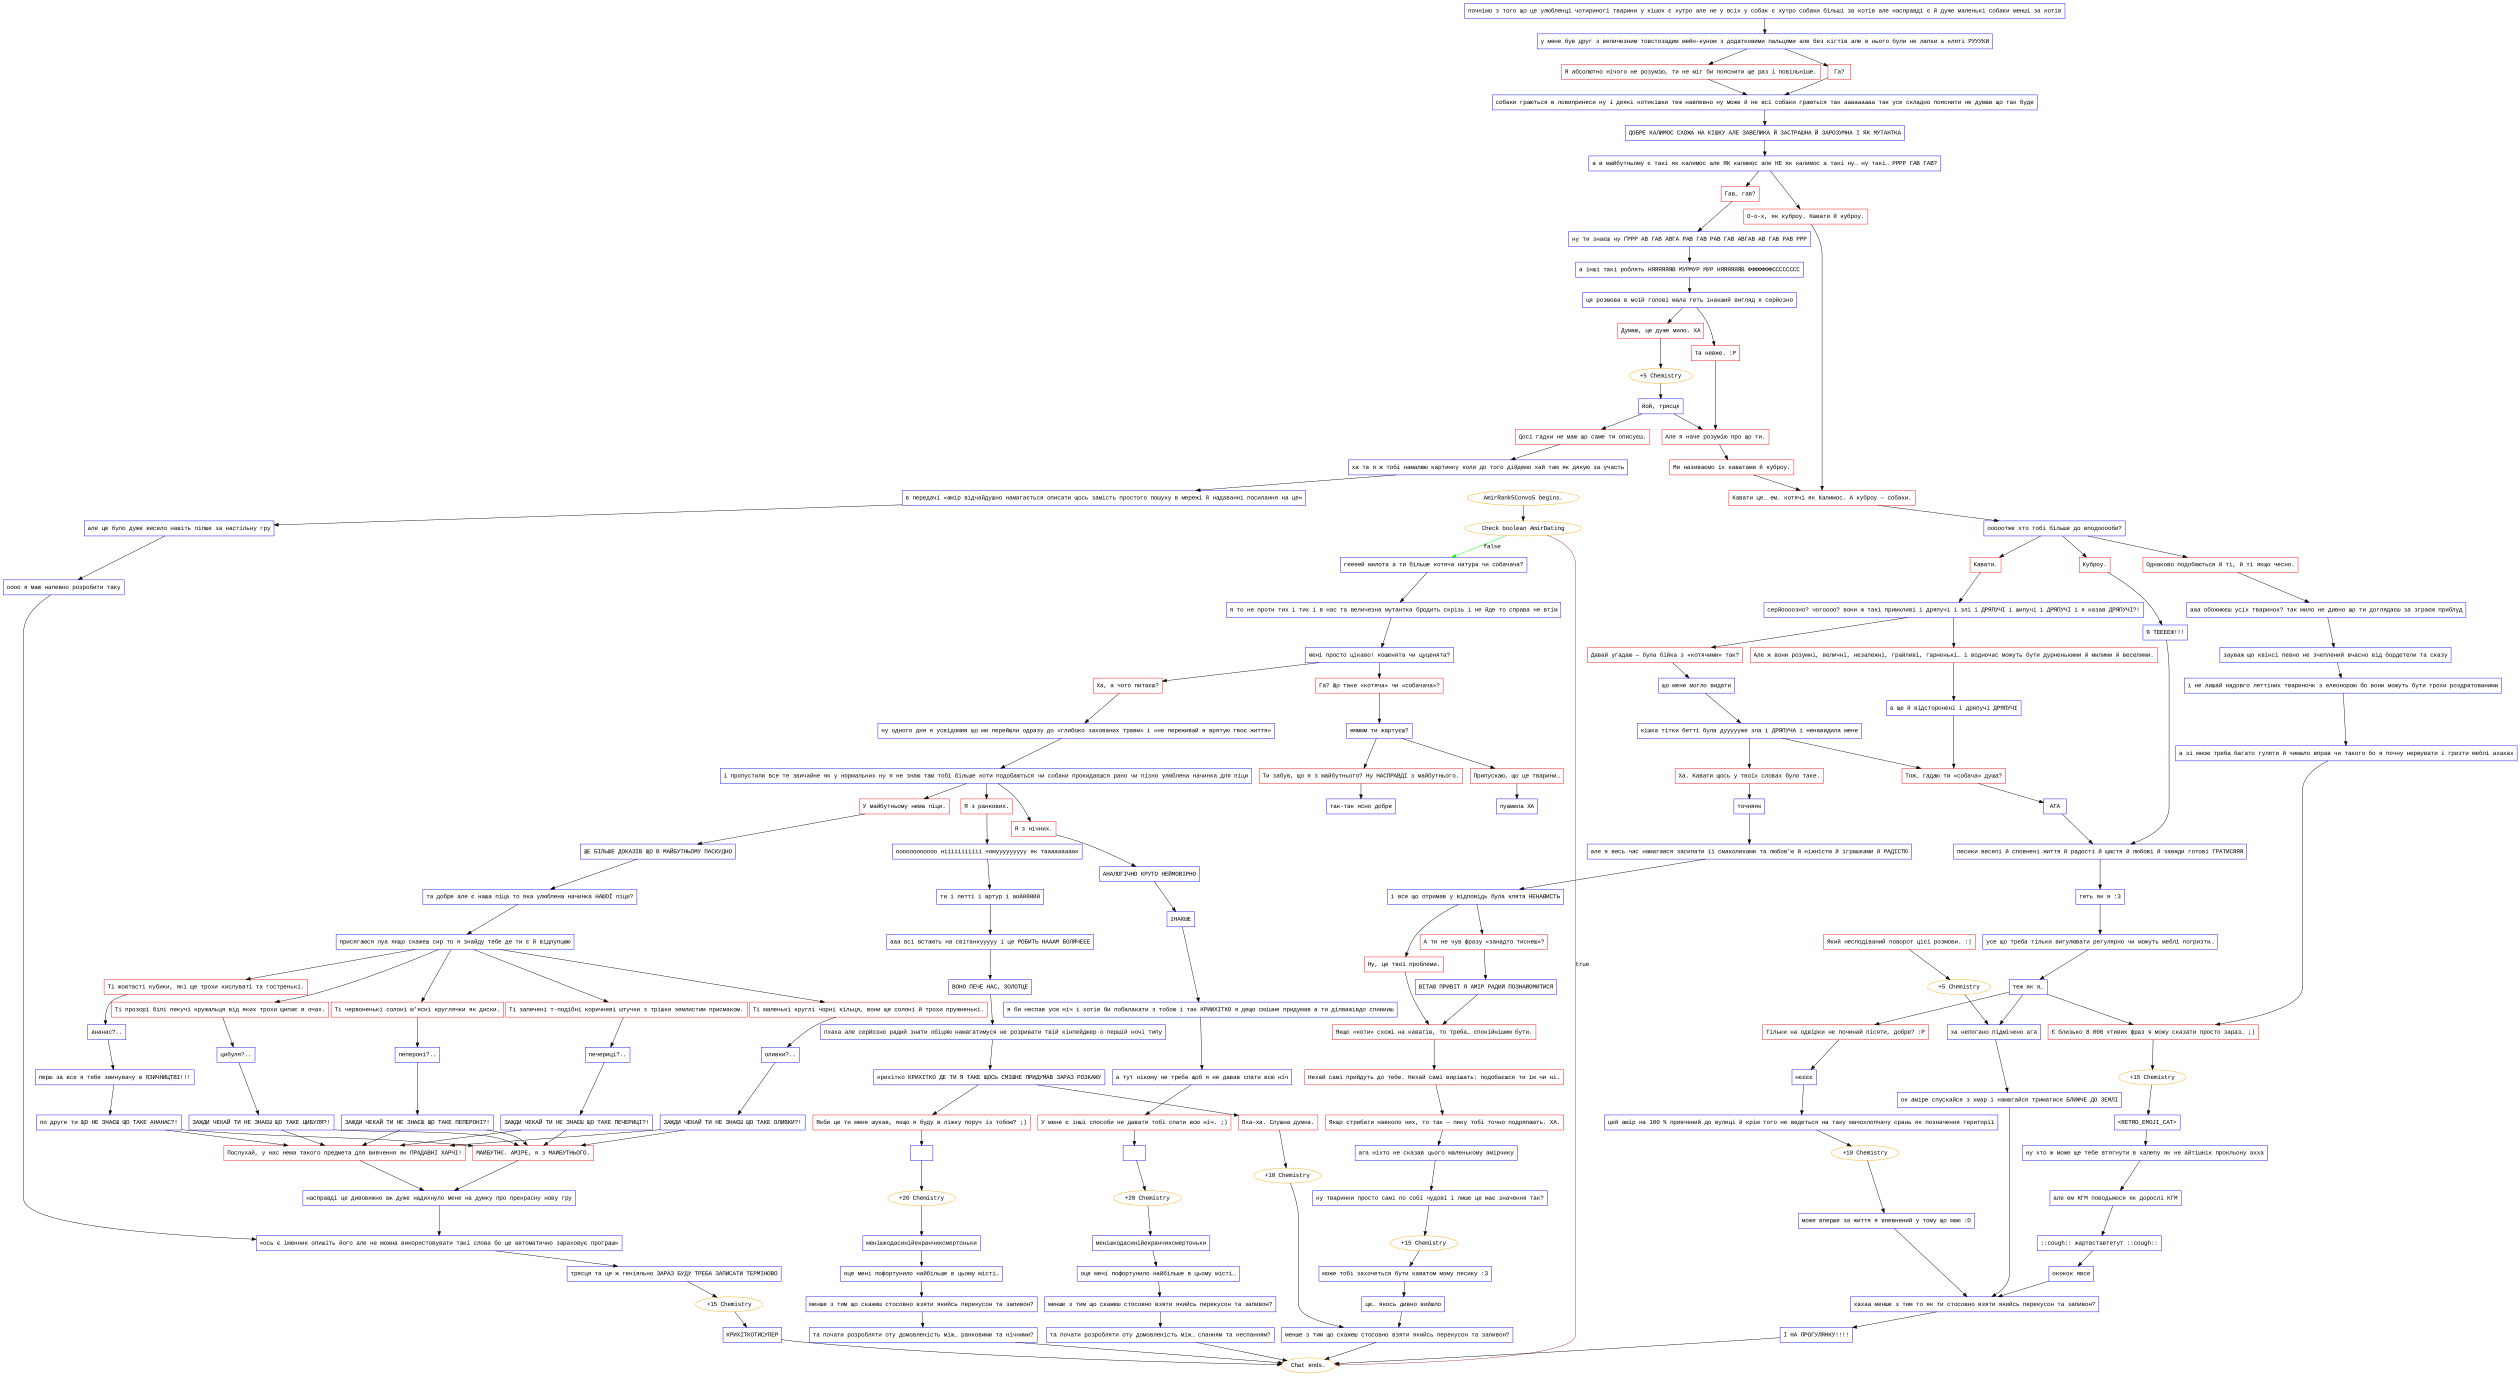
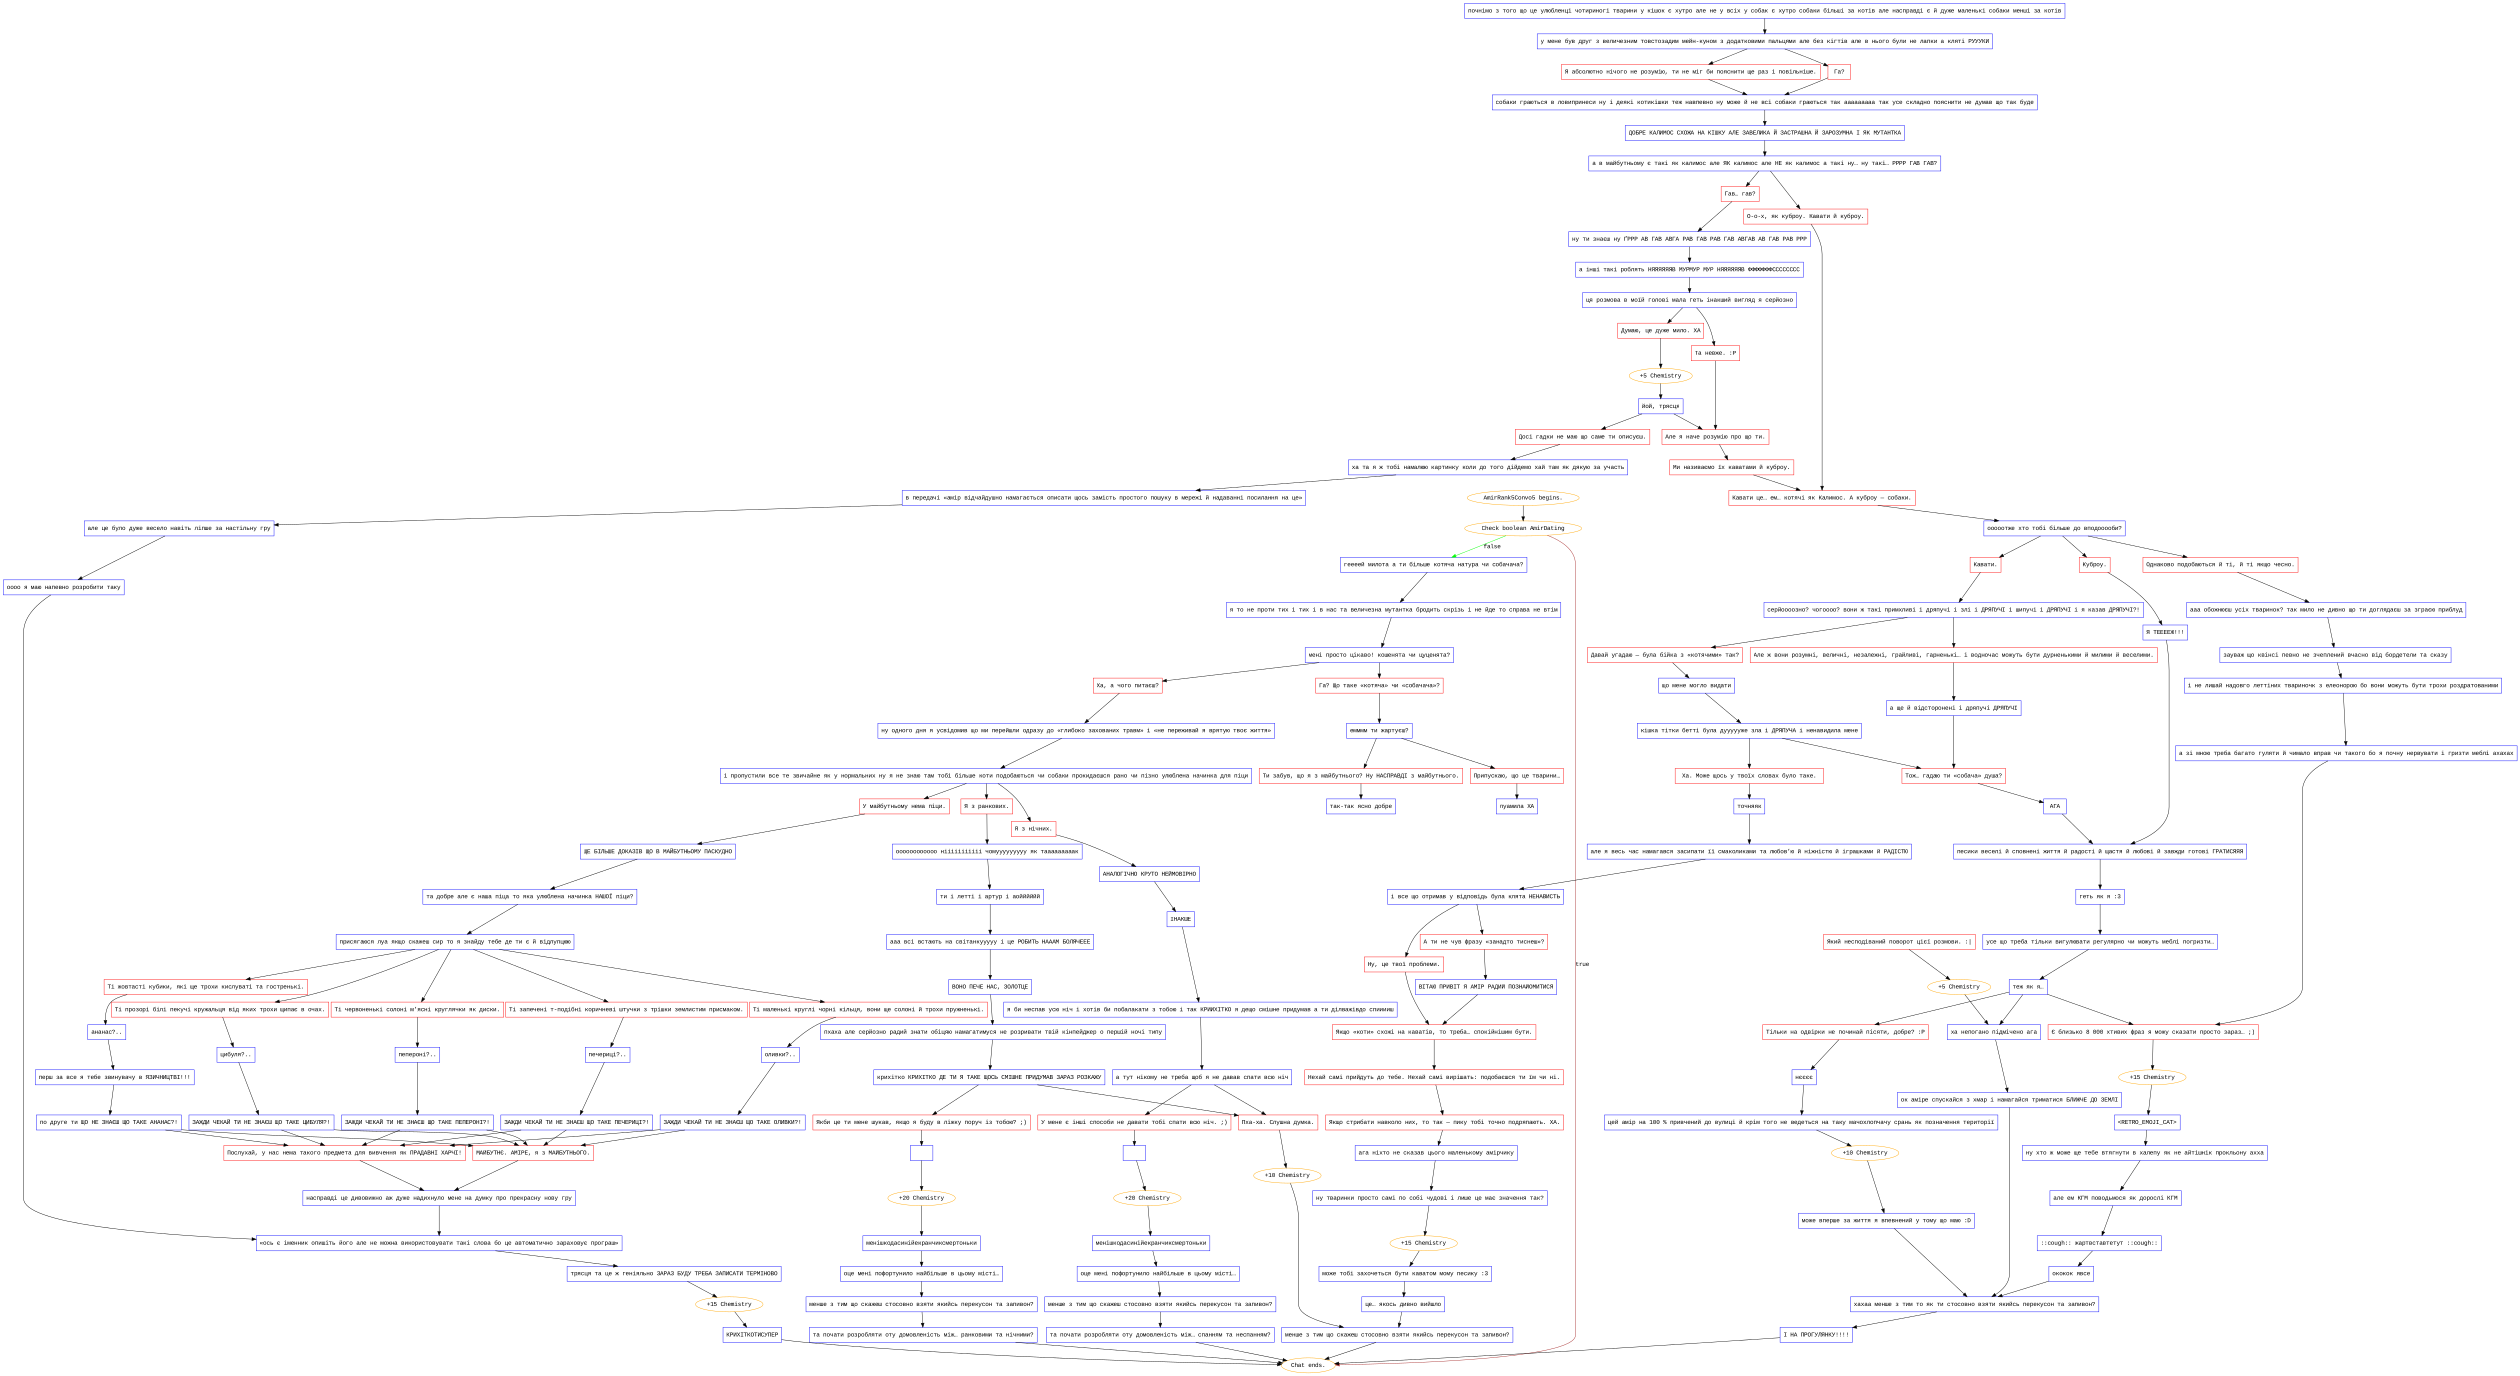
node "Ха. Кавати щось у твоїх словах було таке.": label "Ха. Кавати щось у твоїх словах було таке." -> "Ха. Може щось у твоїх словах було таке."
edge "а тут нікому не треба щоб я не давав спати всю ніч" -> "Пха-ха. Слушна думка.": added
